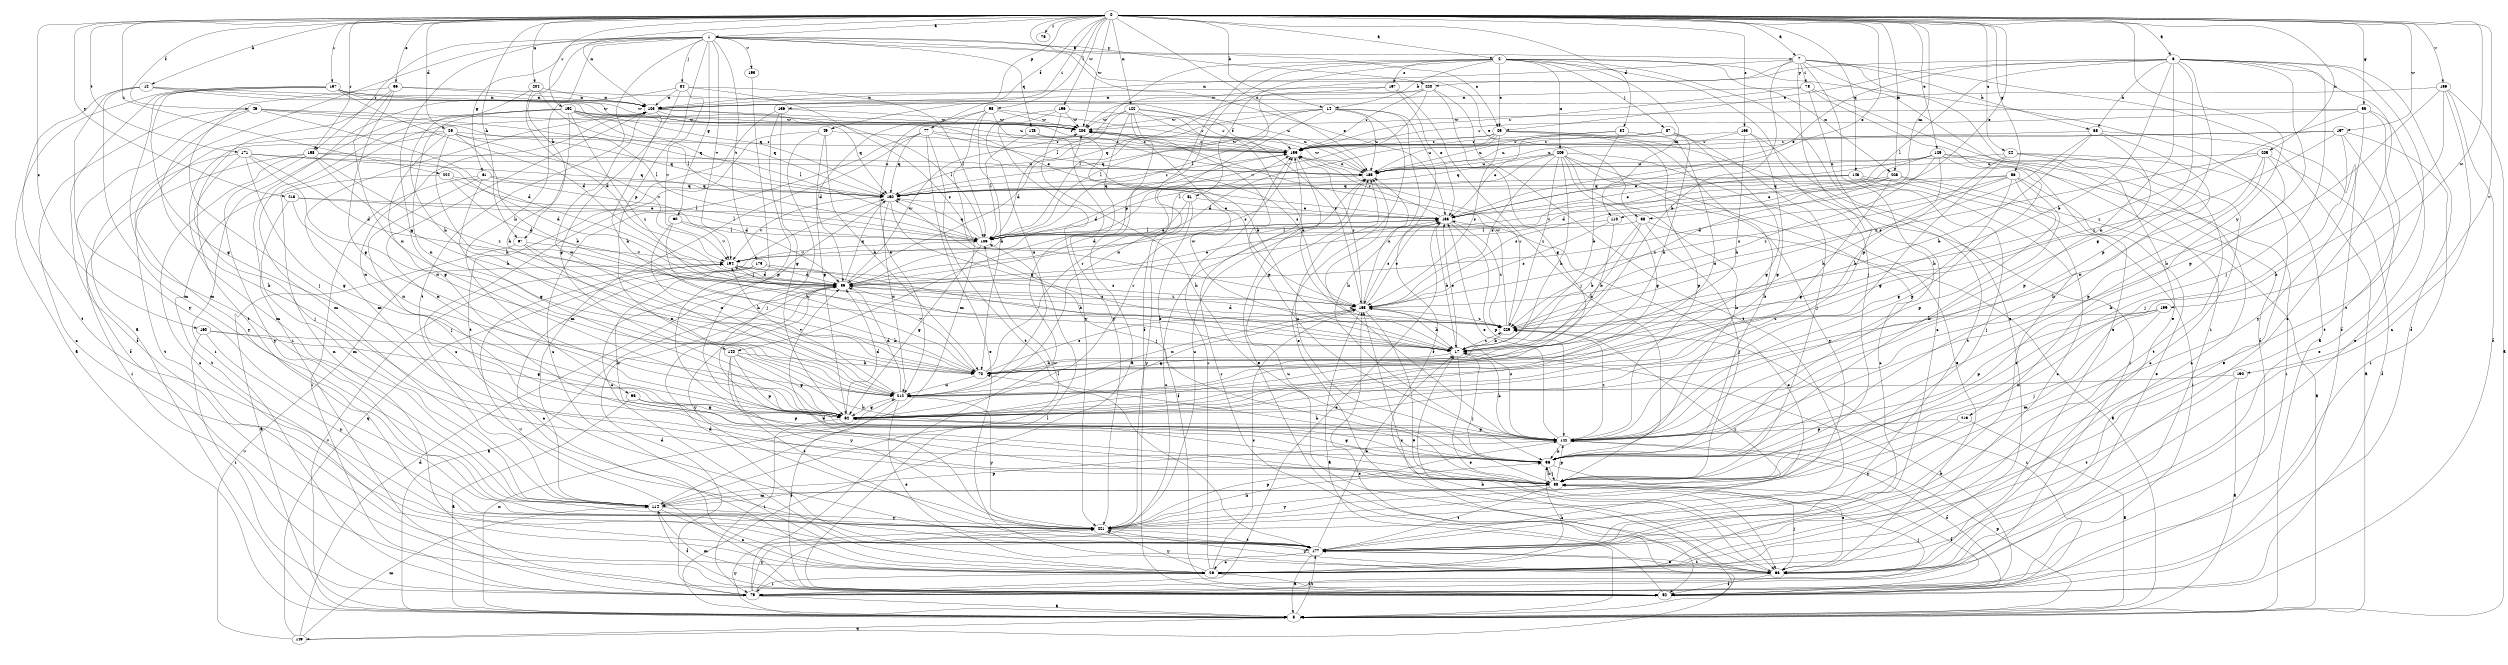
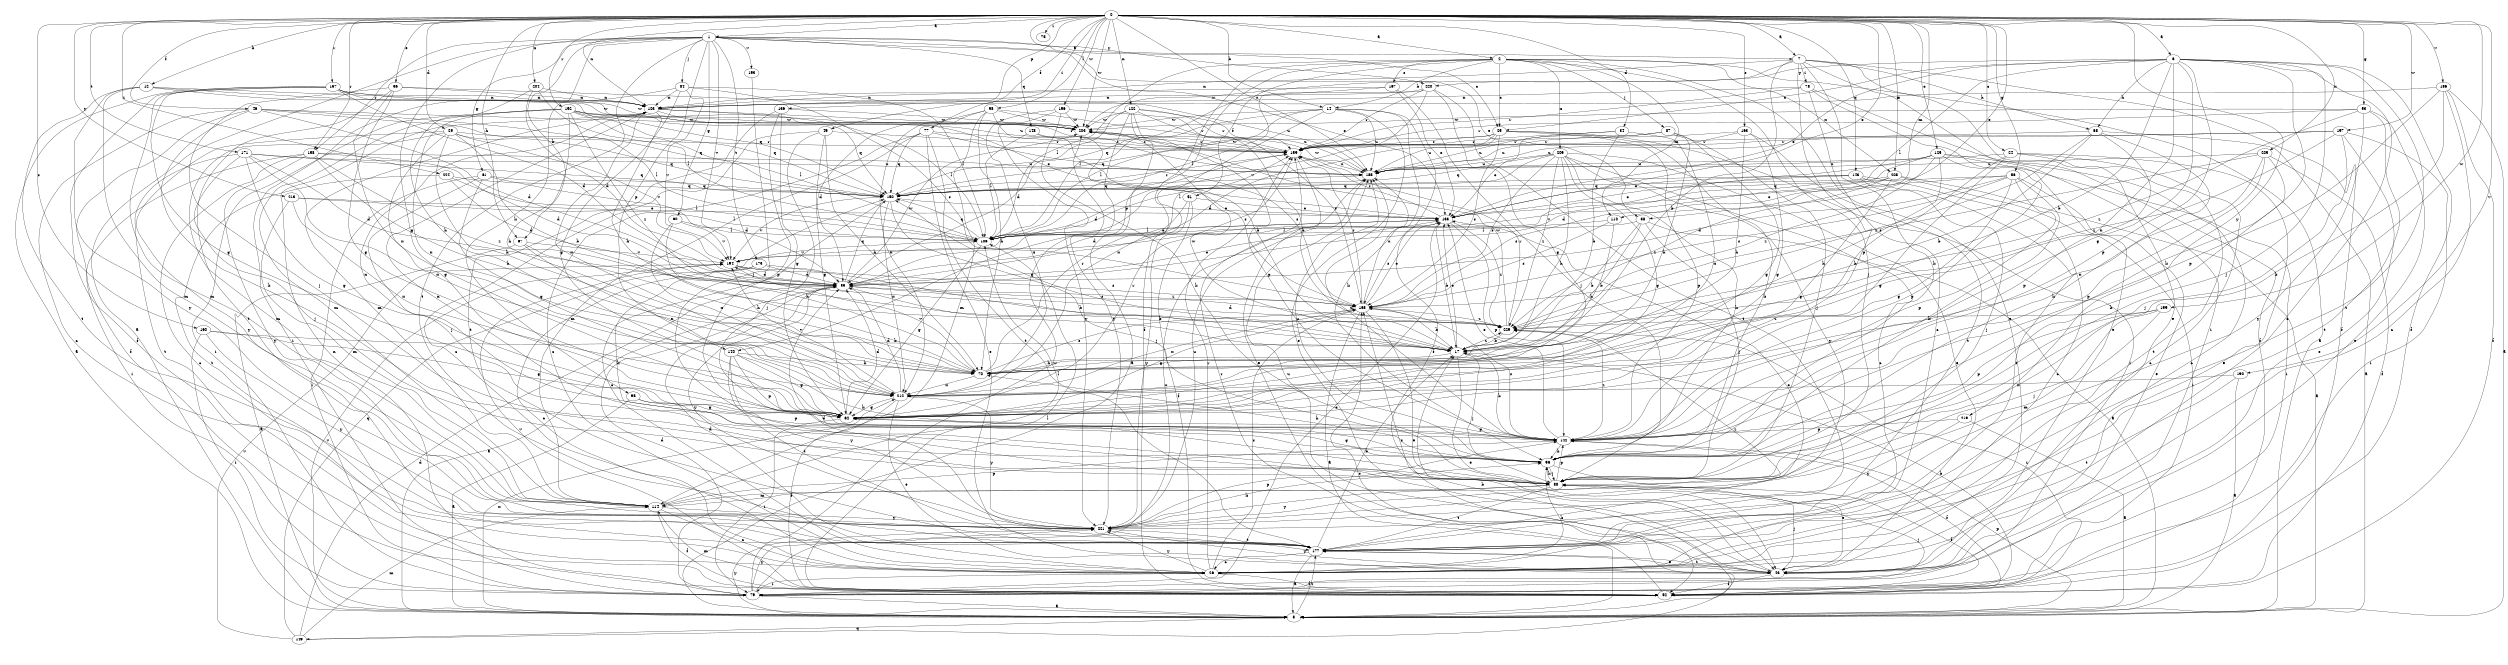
node "63": label "63" -> "43"
